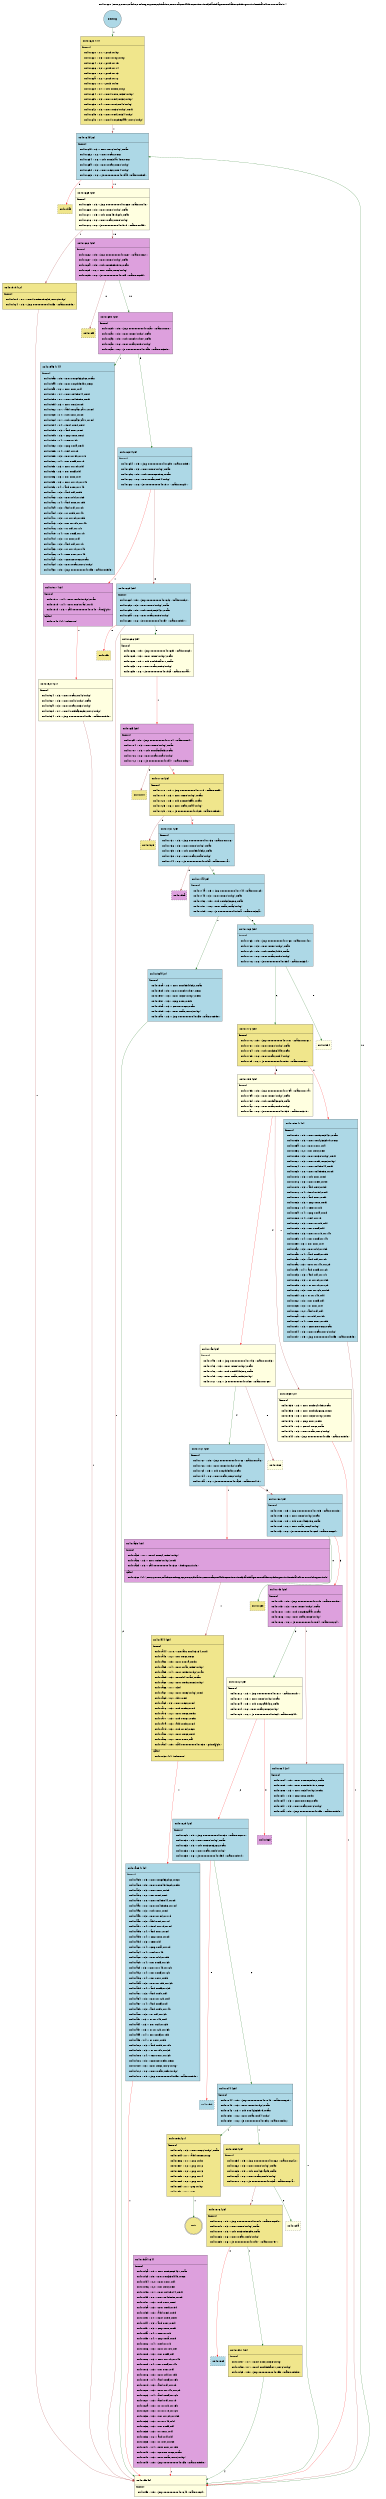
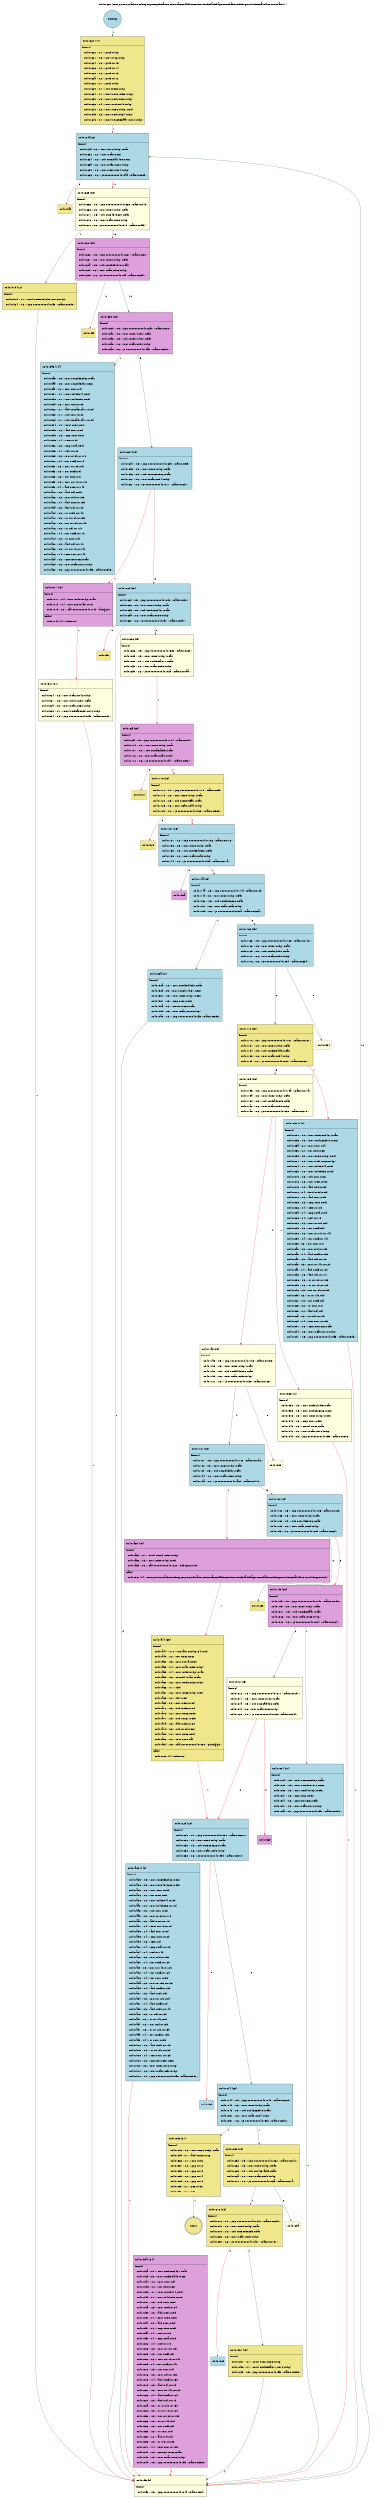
edge "0x401a44 [69]" -> "0x401a89 [148]": now "0x401a44 [69]" -> "0x40182b [25]"
node "Exit": label "Exit" -> "Users"
